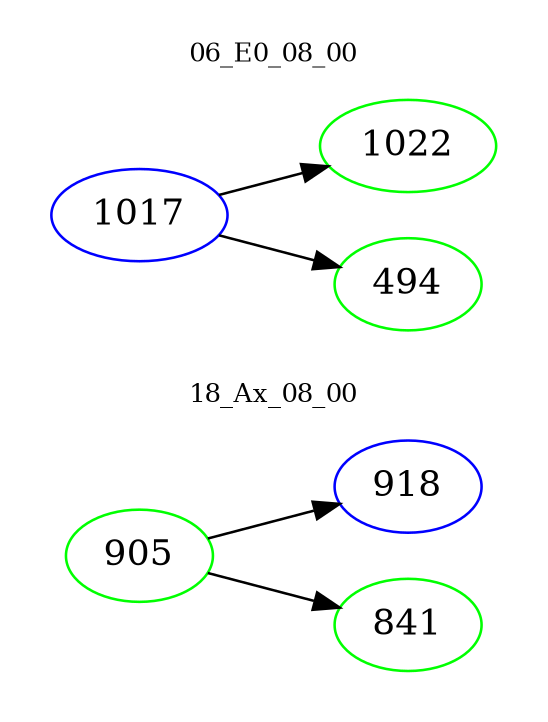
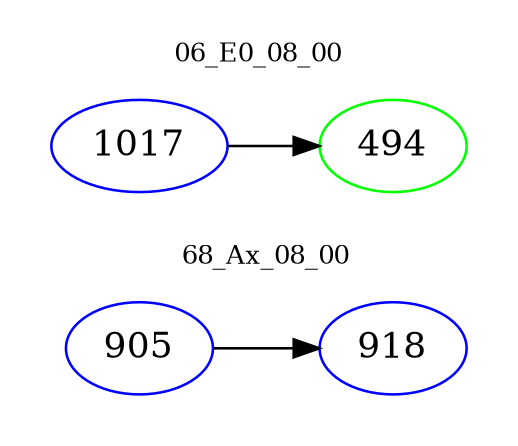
node "1022": removed
cluster "18_Ax_08_00": label "18_Ax_08_00" -> "68_Ax_08_00"
node "905": color green -> blue
node "841": removed
